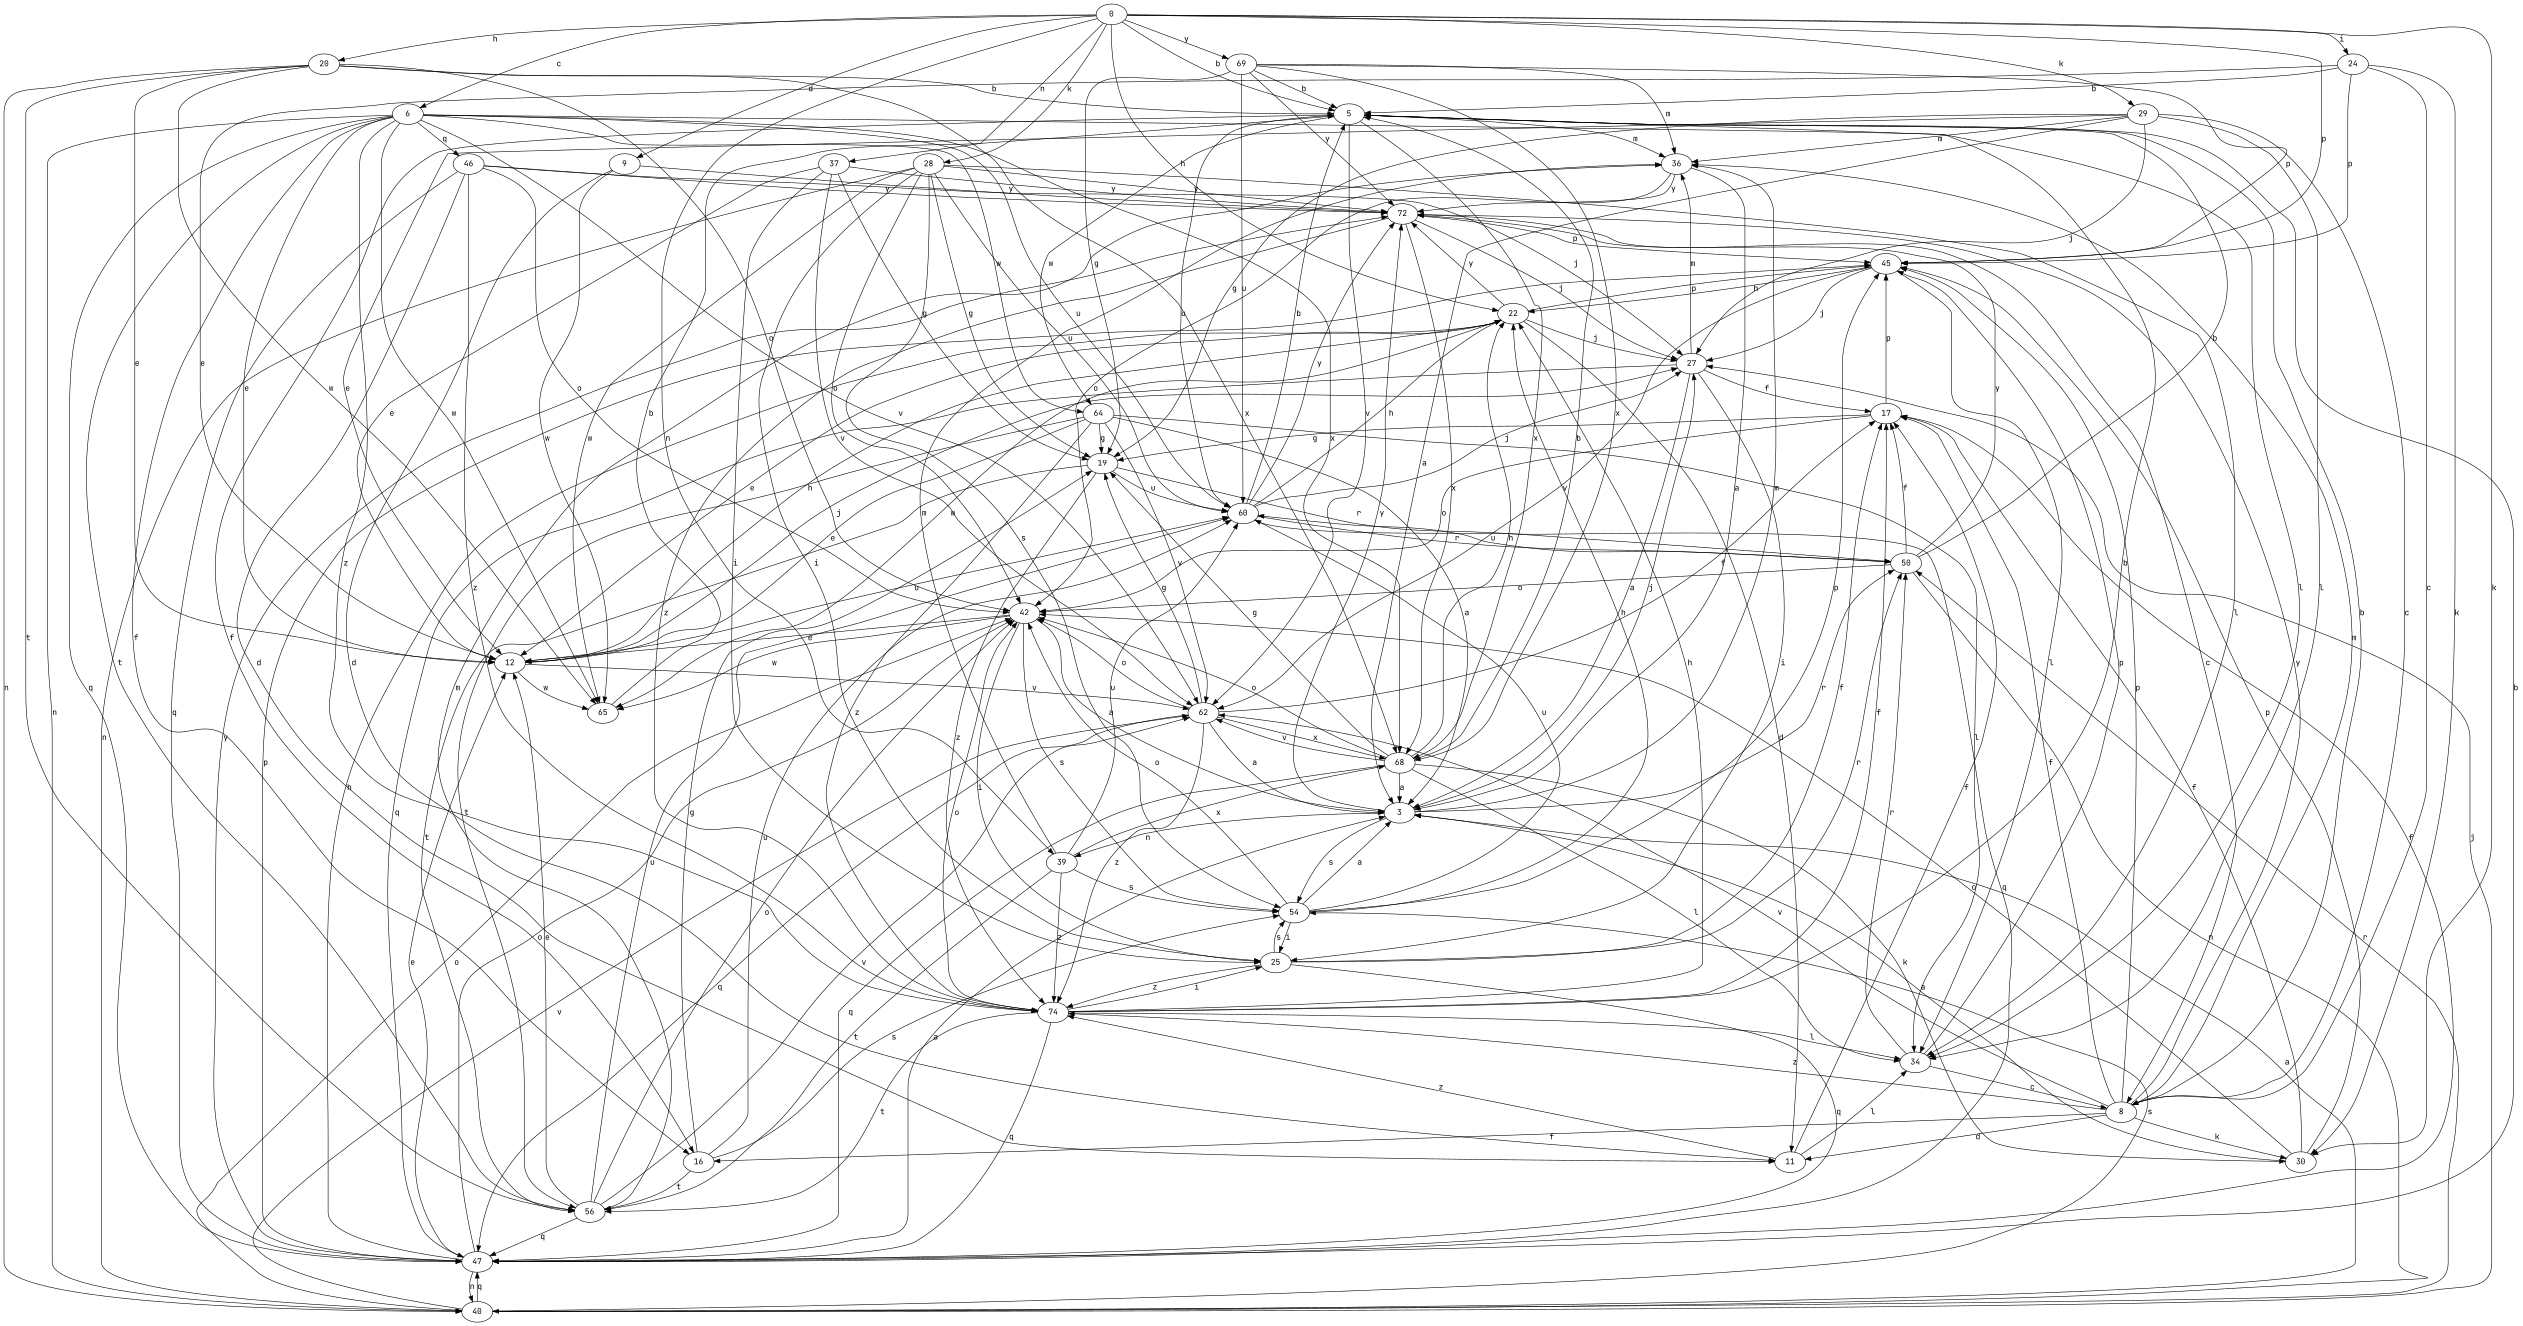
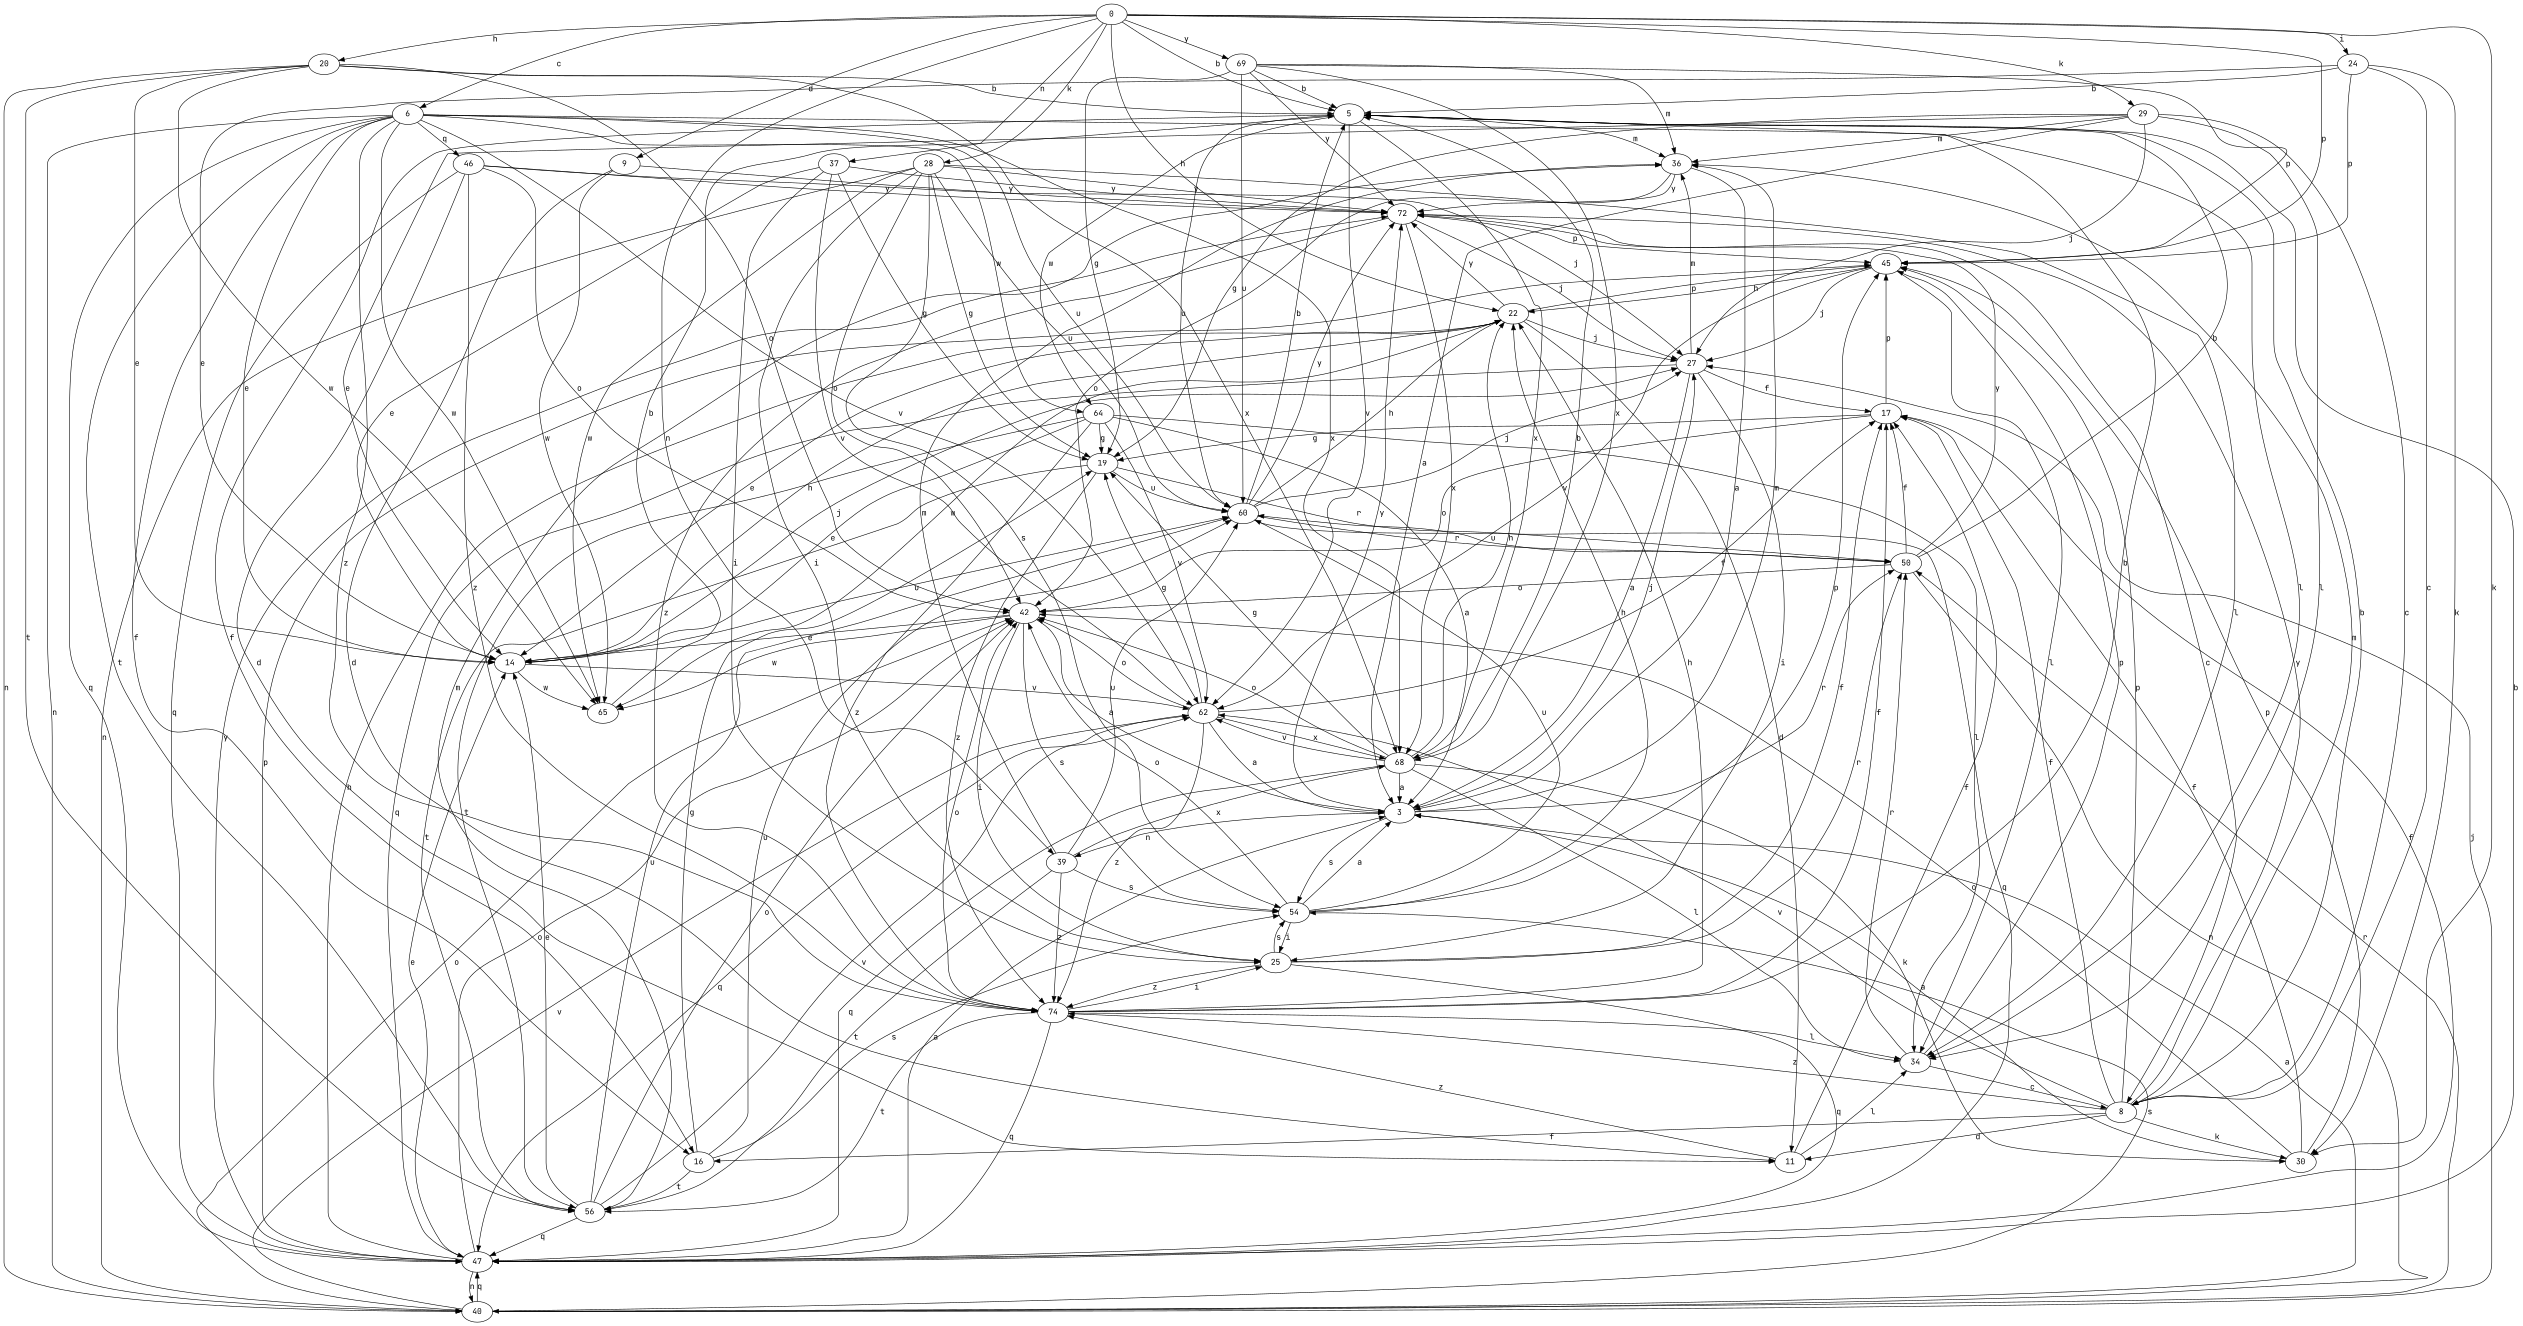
node "12": label "12" -> "14"
